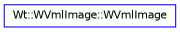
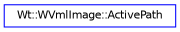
node "Wt::WVmlImage::WVmlImage": label "Wt::WVmlImage::WVmlImage" -> "Wt::WVmlImage::ActivePath"
